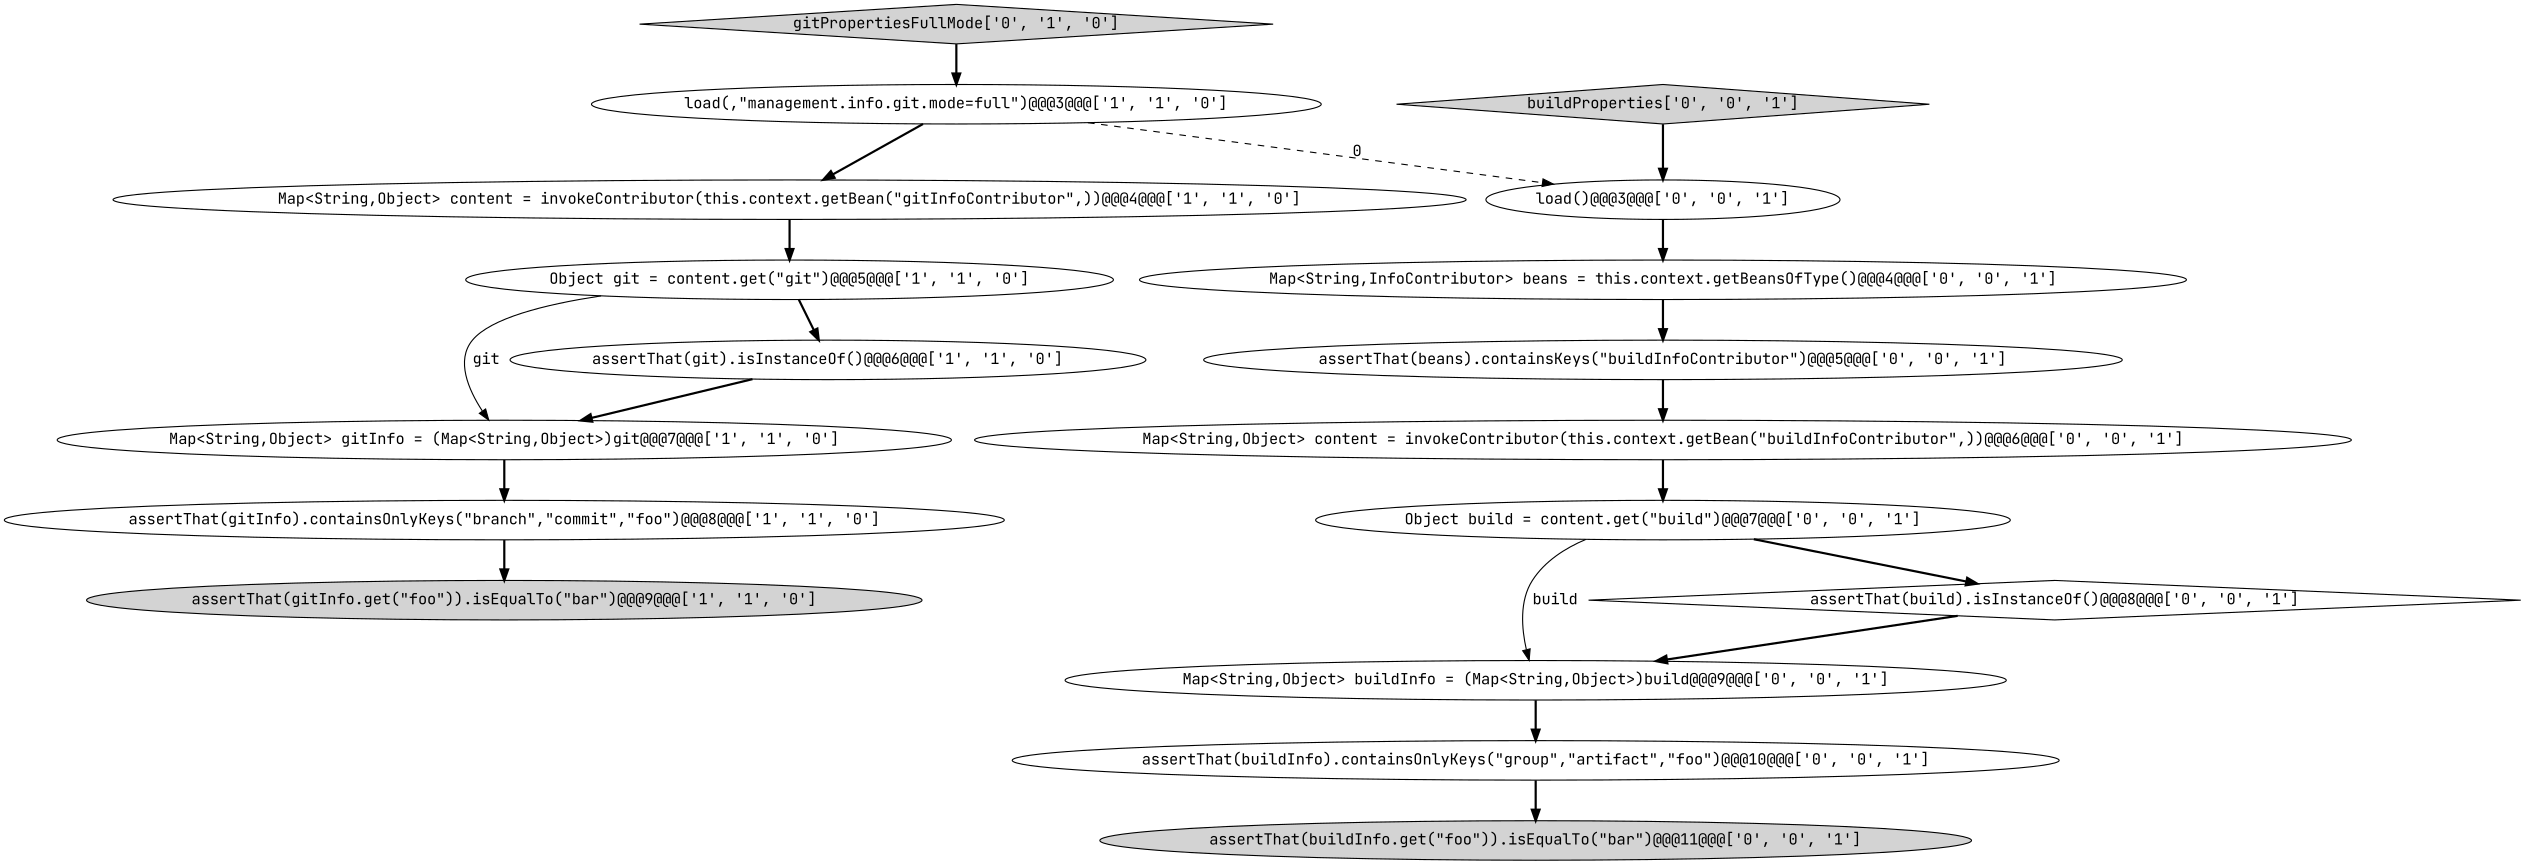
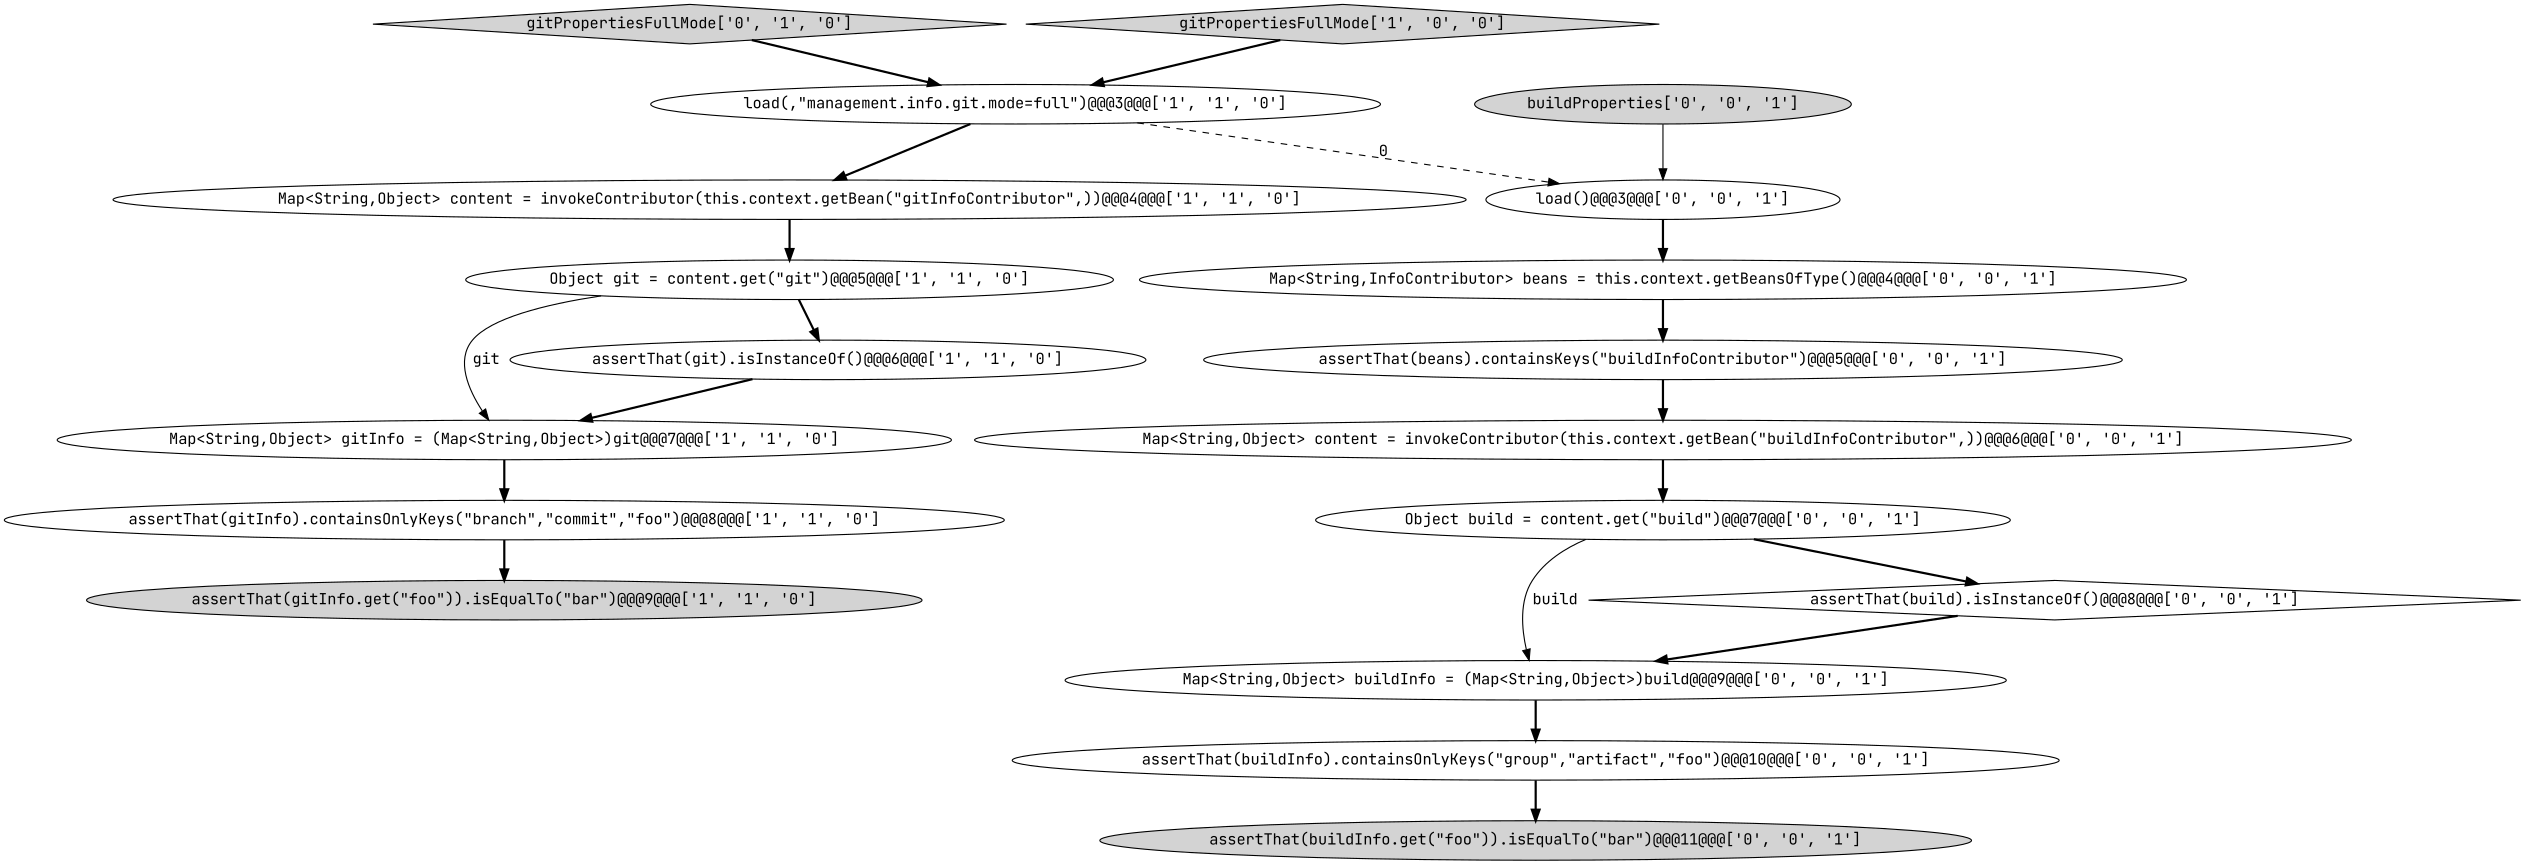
node "gitPropertiesFullMode['1', '0', '0']": added
node "buildProperties['0', '0', '1']": shape diamond -> ellipse
edge "buildProperties['0', '0', '1']" -> "load()@@@3@@@['0', '0', '1']": style bold -> solid
